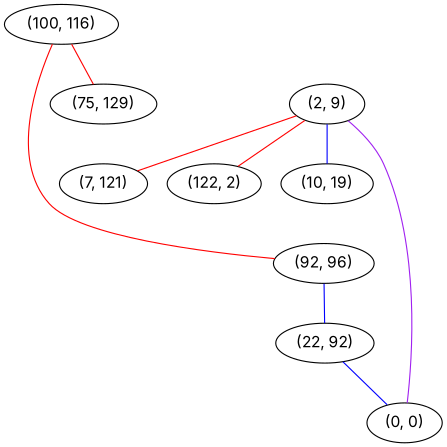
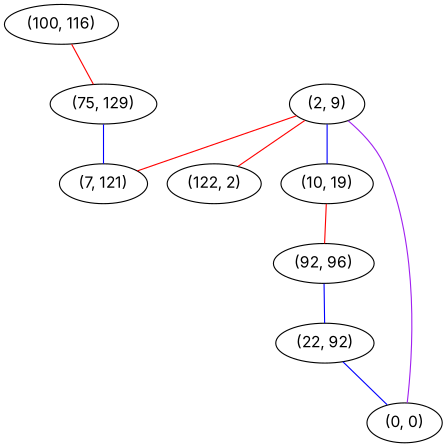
edge "(75, 129)" -- "(7, 121)": added
edge "(100, 116)" -- "(92, 96)": now "(10, 19)" -- "(92, 96)"
